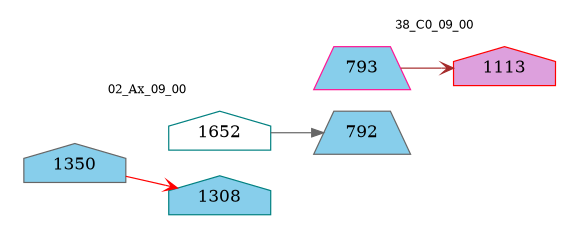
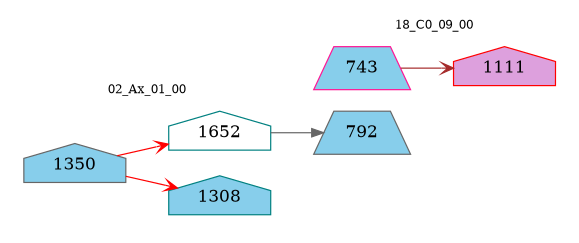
cluster "38_C0_09_00": label "38_C0_09_00" -> "18_C0_09_00"
node "793": label "793" -> "743"
node "1113": label "1113" -> "1111"
cluster "02_Ax_09_00": label "02_Ax_09_00" -> "02_Ax_01_00"
edge "1350" -> "1652": added
